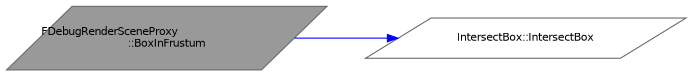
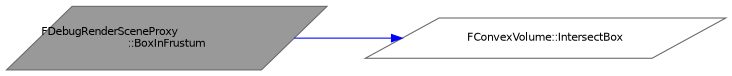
node "IntersectBox::IntersectBox": label "IntersectBox::IntersectBox" -> "FConvexVolume::IntersectBox"
